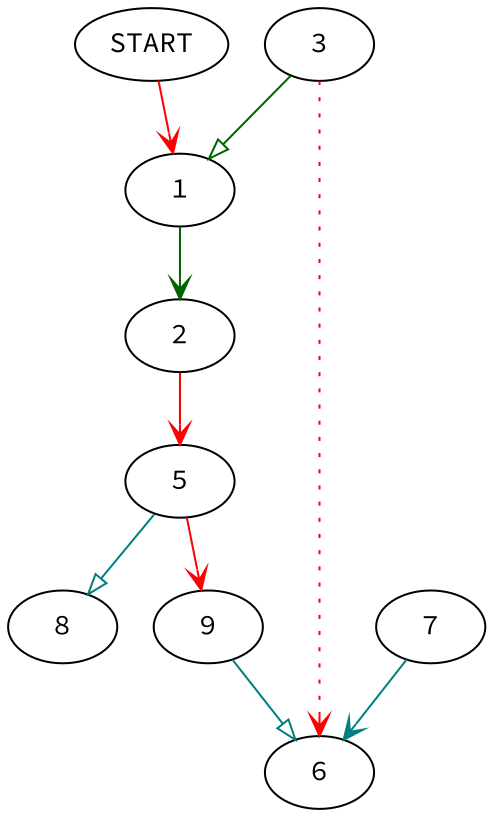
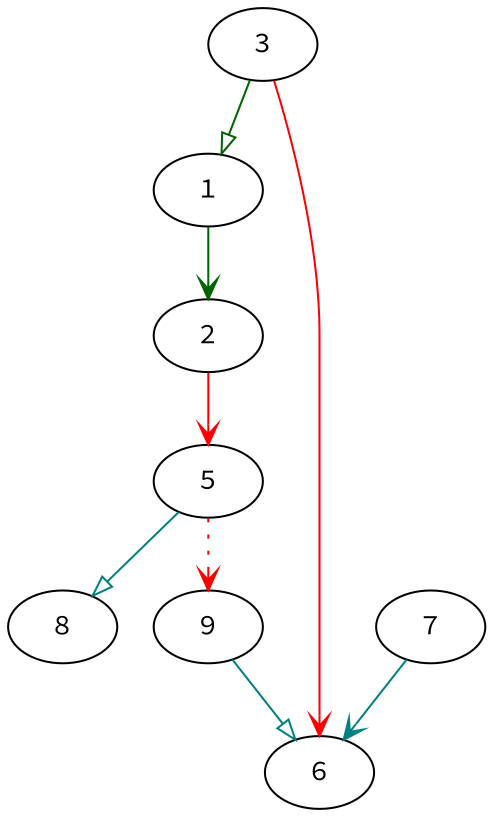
node "START": removed
edge "3" -> "6": style dotted -> solid
edge "5" -> "9": style solid -> dotted
